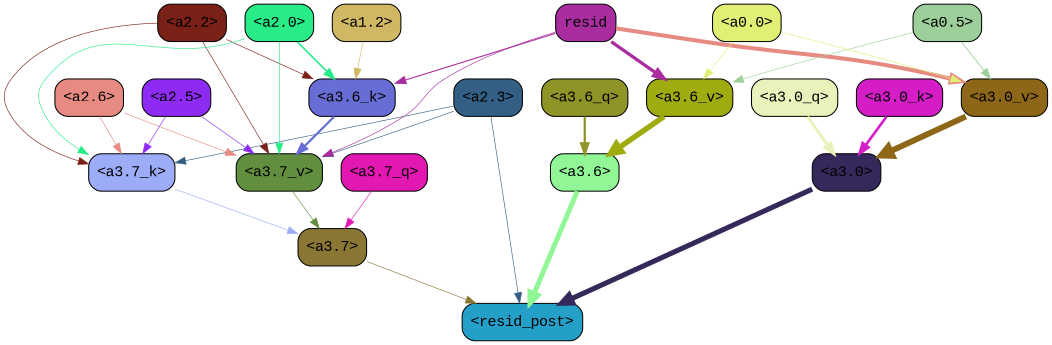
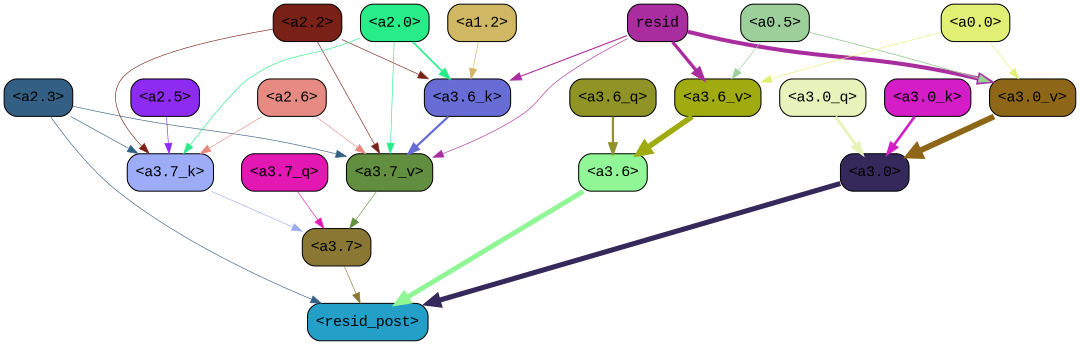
edge "resid" -> "<a3.0_v>": color #e68a82 -> #aa2d9f
edge "<a2.5>" -> "<a3.7_v>": removed
